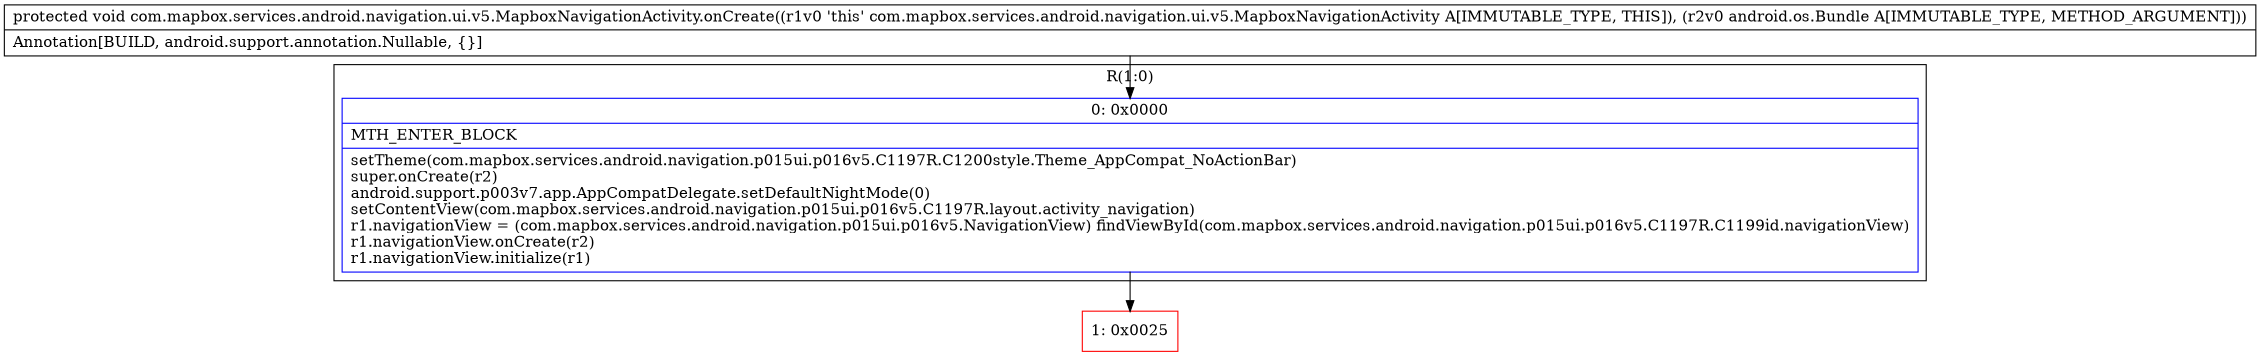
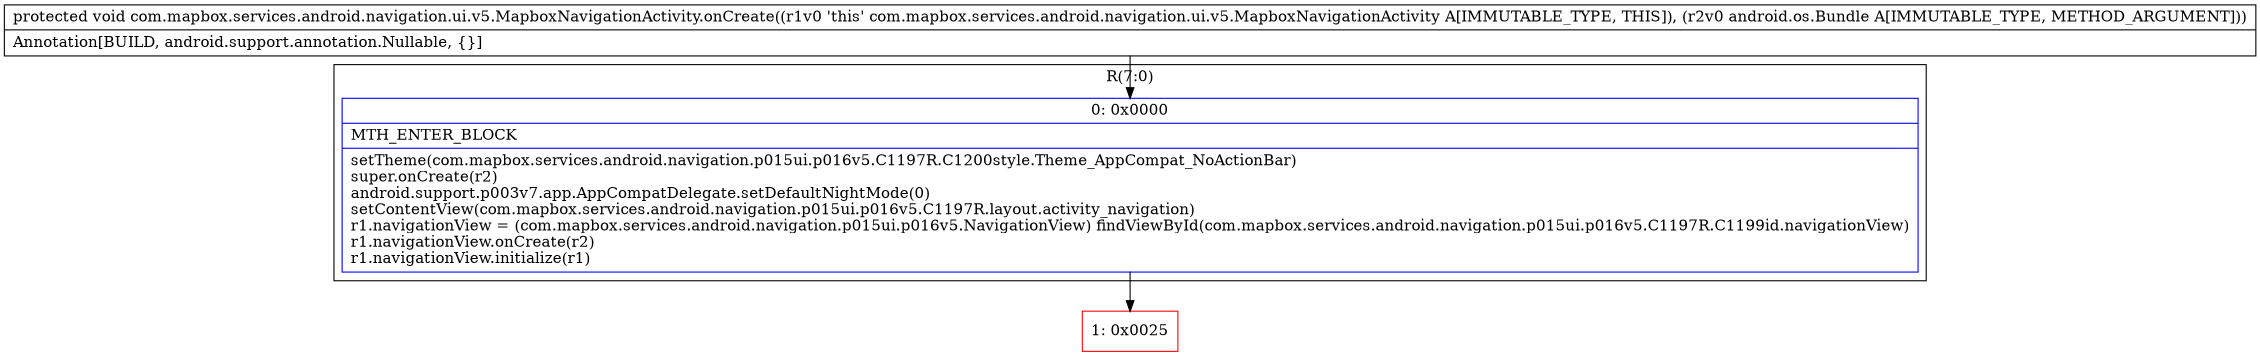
cluster "R(1:0)": label "R(1:0)" -> "R(7:0)"
